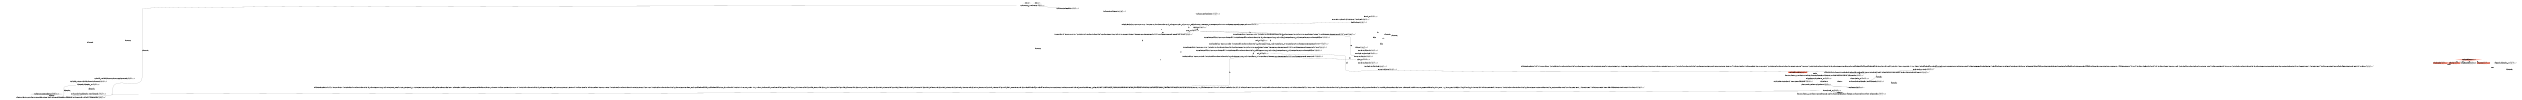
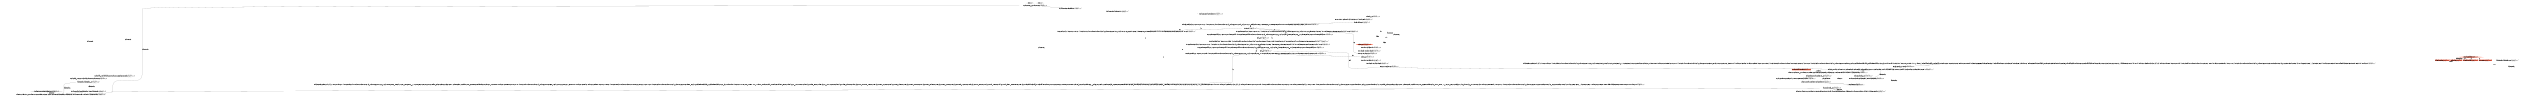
node "Topics topics = mock()@@@22@@@['1', '0', '0']": removed
node "pulsarAdmin = mock()@@@70@@@['1', '0', '0']": fillcolor white -> tomato
edge "mockKeyValueSchemaPulsarRecordCursor['0', '0', '1']" -> "final TopicName topicName@@@2@@@['0', '0', '1']": label "true" -> "managedLedgerFactory"
node "final KeyValueSchema schema@@@2@@@['0', '0', '1']": fillcolor lightgray -> tomato
